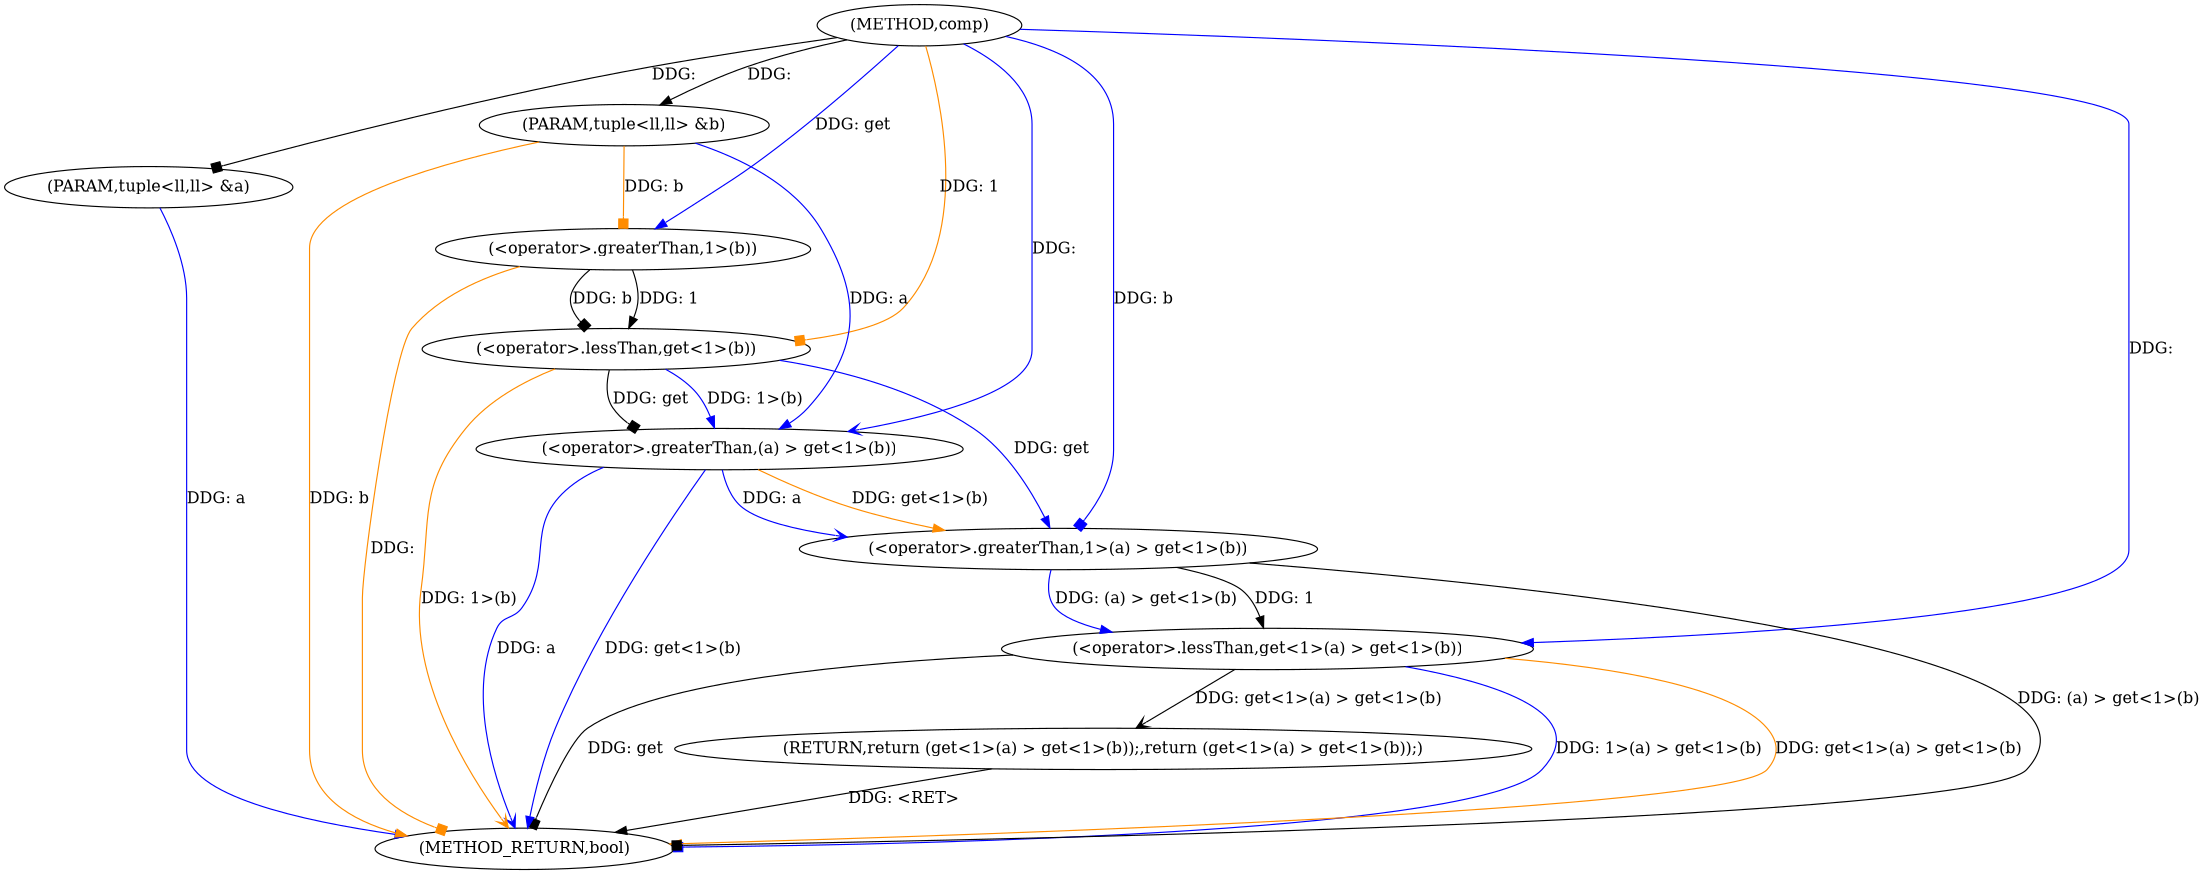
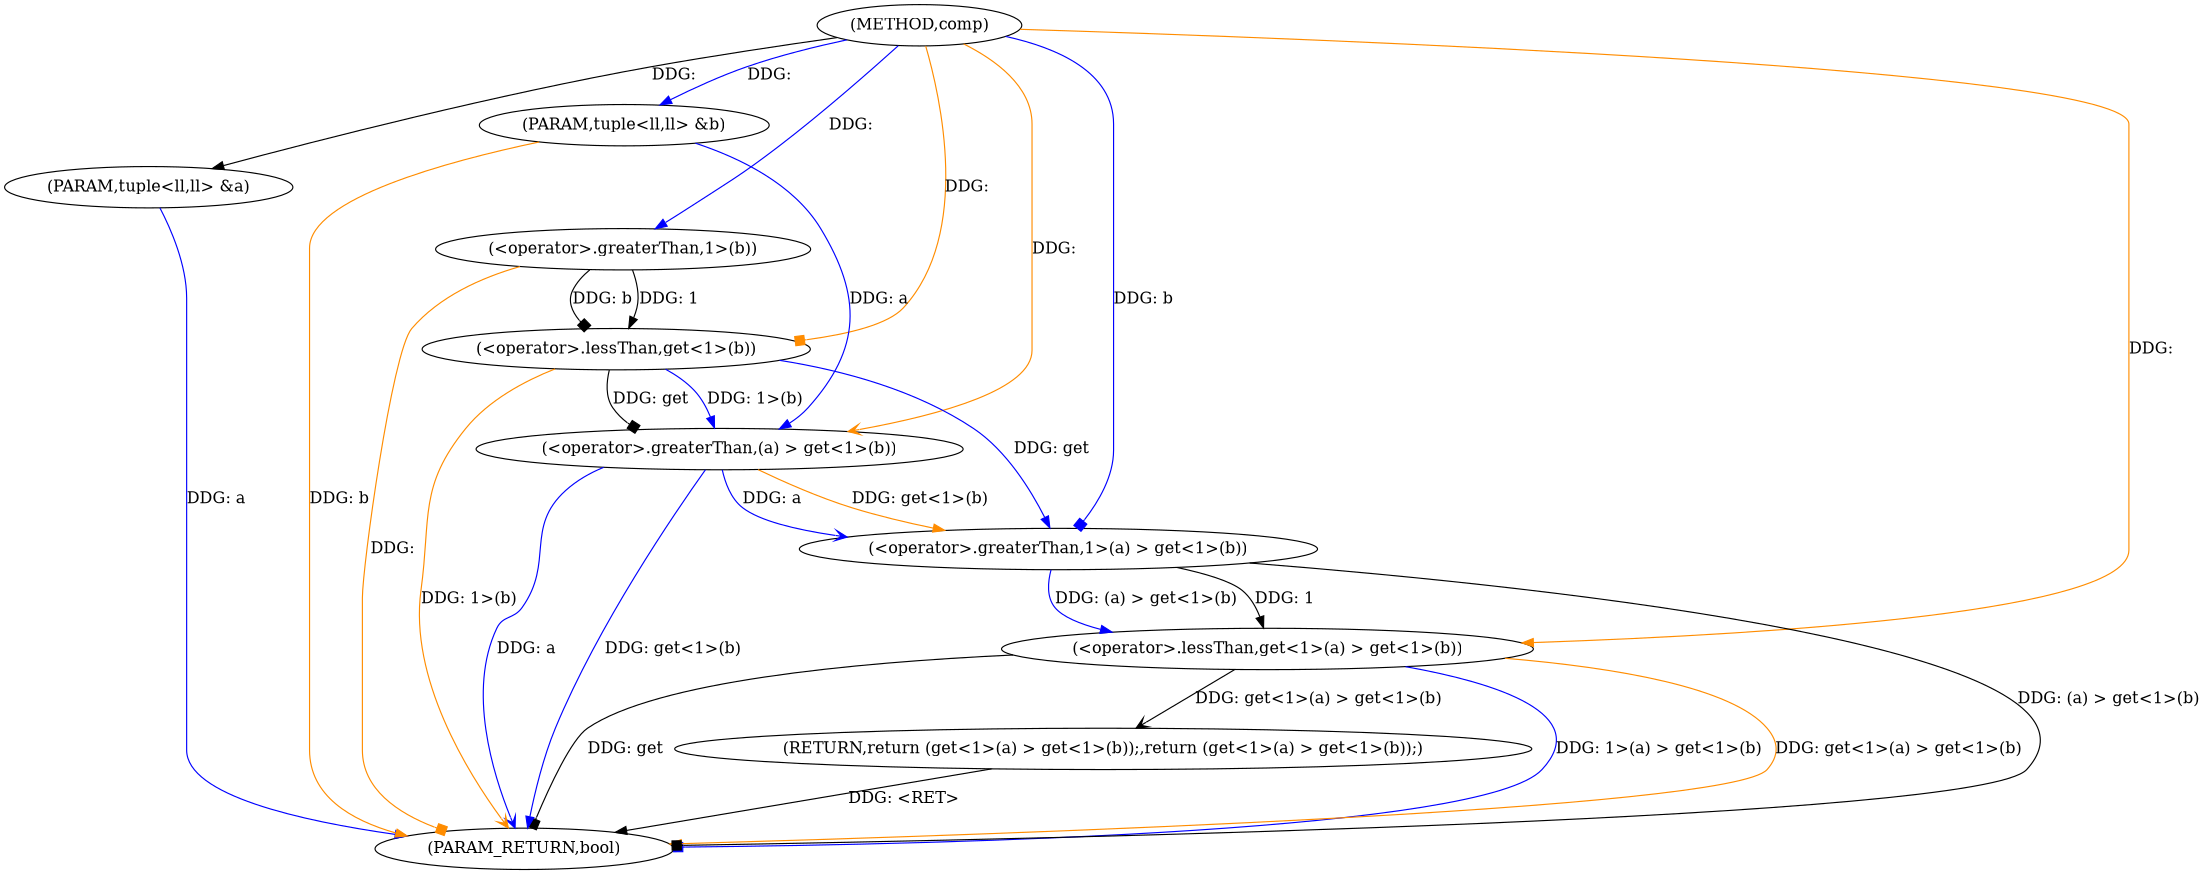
edge "(METHOD,comp)" -> "(PARAM,tuple<ll,ll> &b)": color black -> blue
edge "(METHOD,comp)" -> "(PARAM,tuple<ll,ll> &a)": arrowhead box -> normal
edge "(METHOD,comp)" -> "(<operator>.lessThan,get<1>(a) > get<1>(b))": color blue -> darkorange
edge "(METHOD,comp)" -> "(<operator>.greaterThan,1>(b))": label "DDG: get" -> "DDG: "
edge "(PARAM,tuple<ll,ll> &b)" -> "(<operator>.greaterThan,1>(b))": removed, label "DDG: b"
edge "(METHOD,comp)" -> "(<operator>.lessThan,get<1>(b))": label "DDG: 1" -> "DDG: "
edge "(METHOD,comp)" -> "(<operator>.greaterThan,(a) > get<1>(b))": color blue -> darkorange
node "(METHOD_RETURN,bool)": label "(METHOD_RETURN,bool)" -> "(PARAM_RETURN,bool)"
